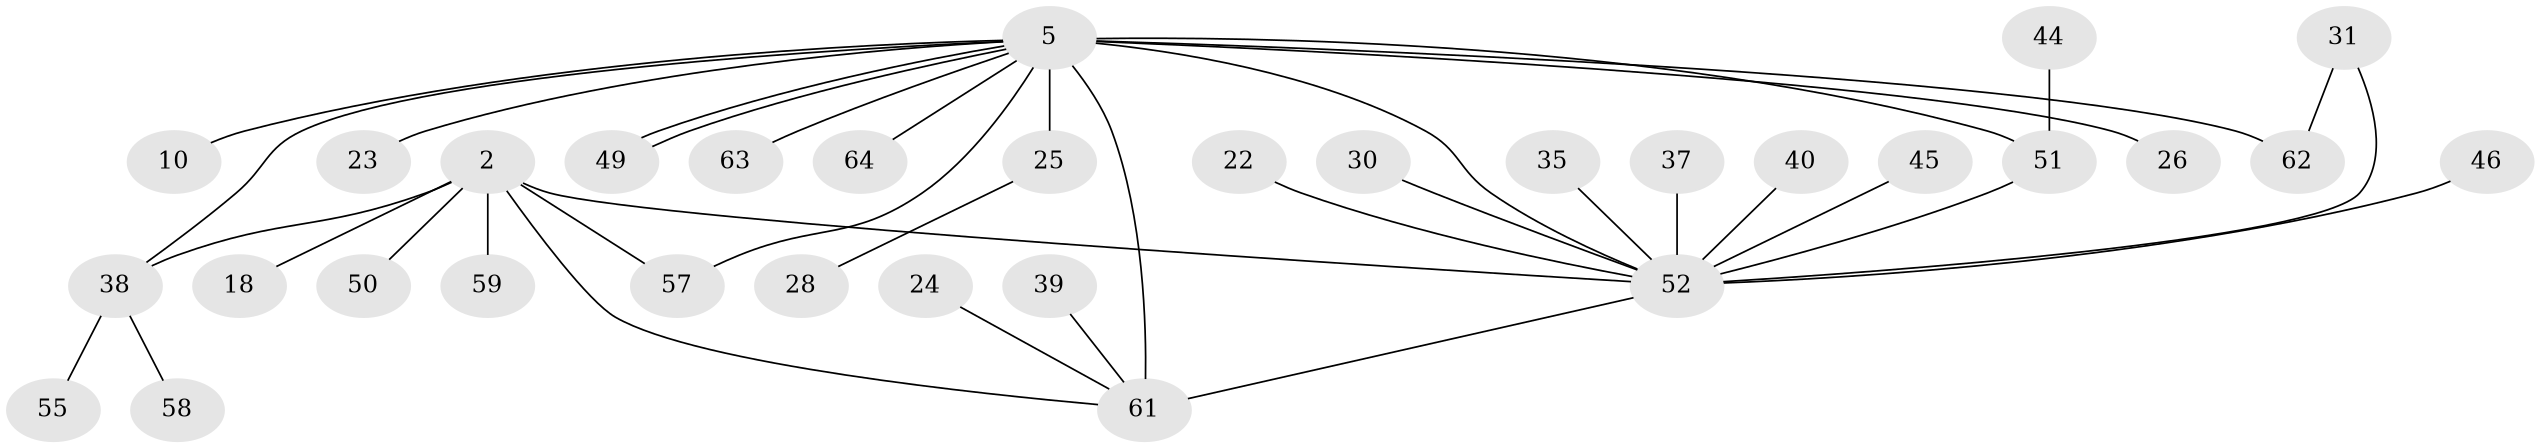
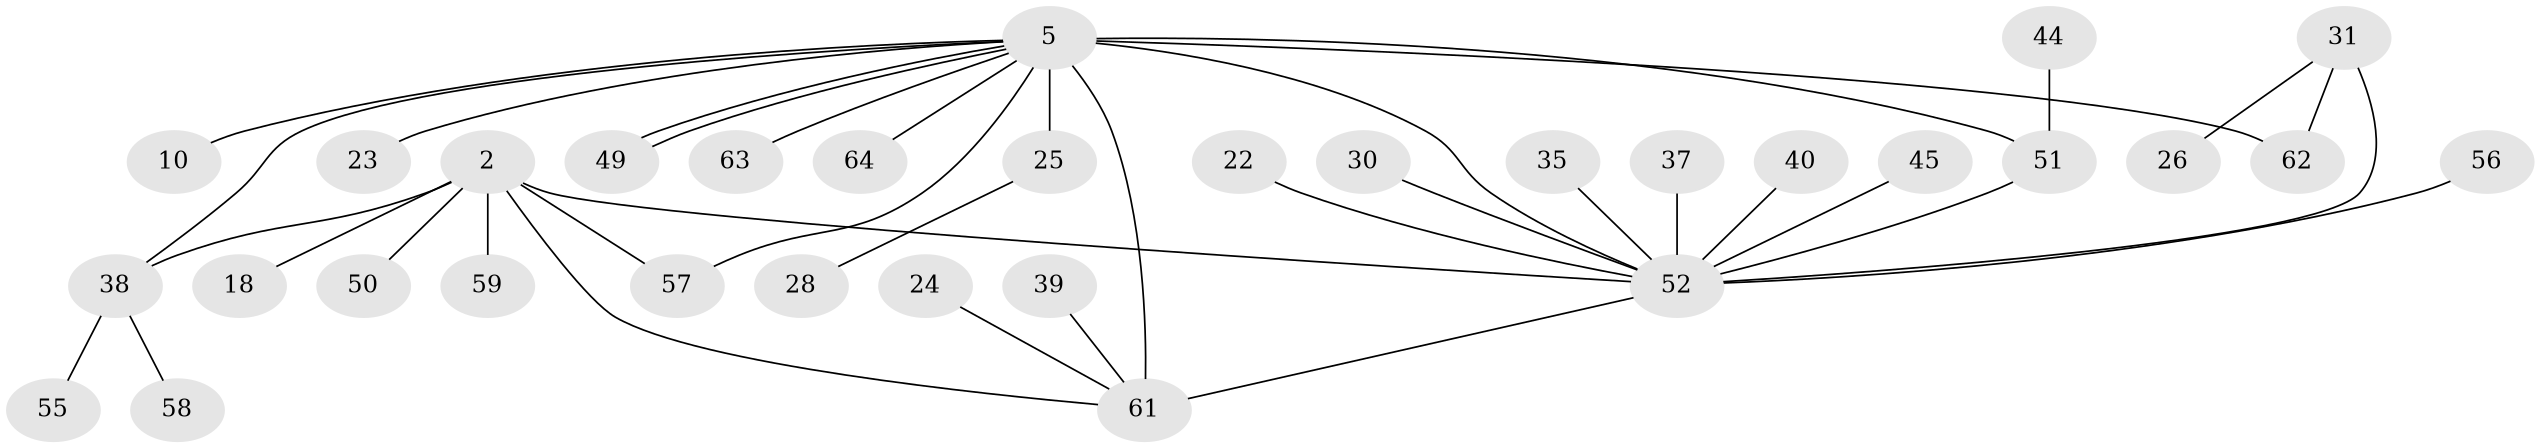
edge "5" -- "26": now "31" -- "26"
node "46": label "46" -> "56"
